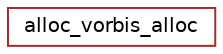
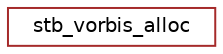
node "alloc_vorbis_alloc": label "alloc_vorbis_alloc" -> "stb_vorbis_alloc"
